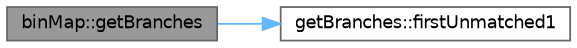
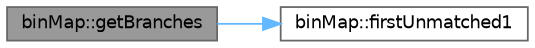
node "getBranches::firstUnmatched1": label "getBranches::firstUnmatched1" -> "binMap::firstUnmatched1"
